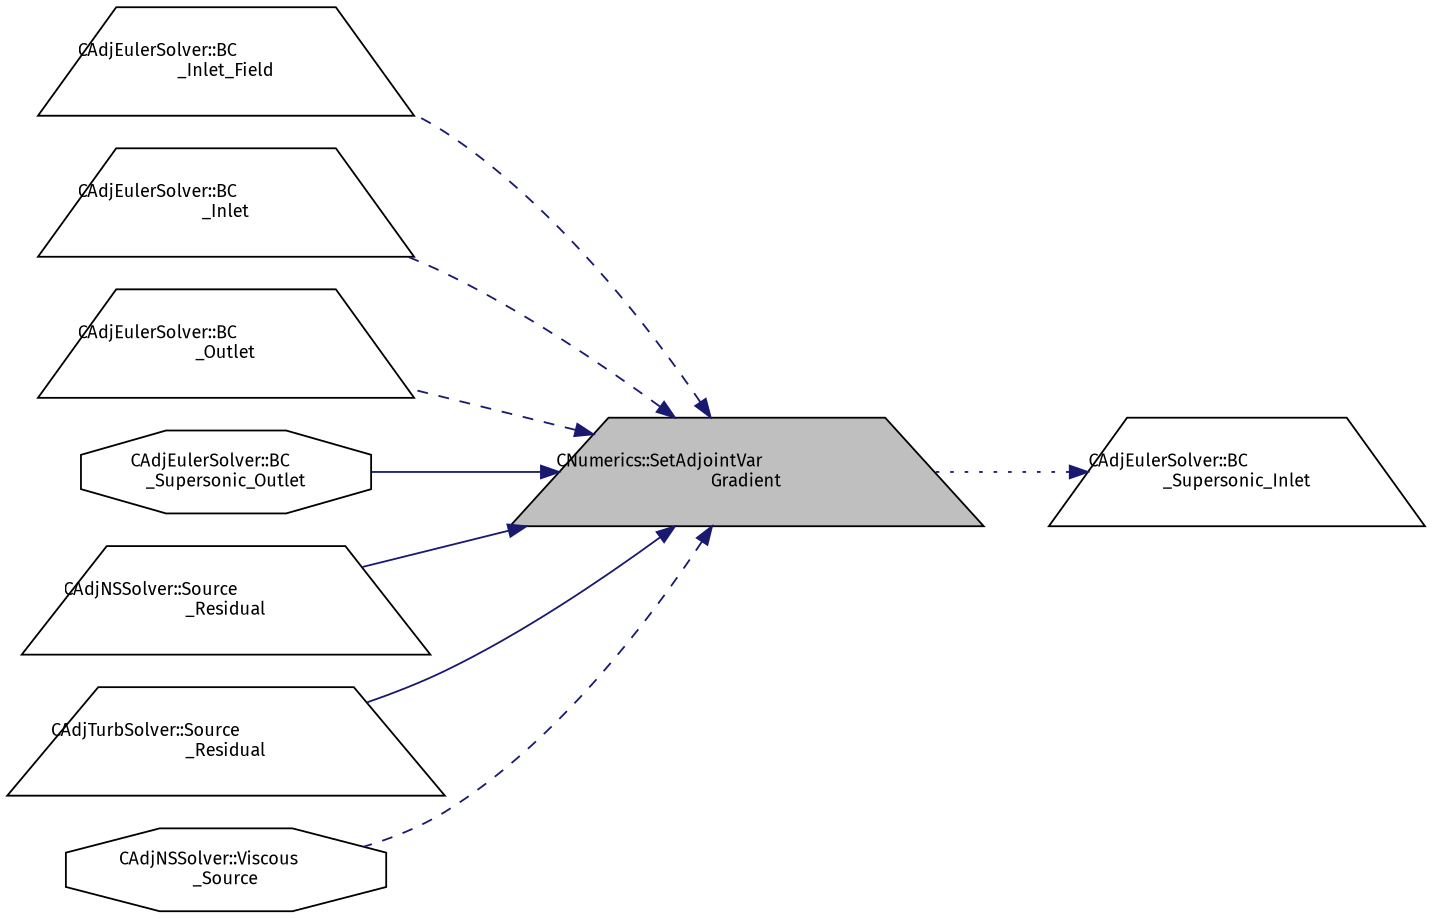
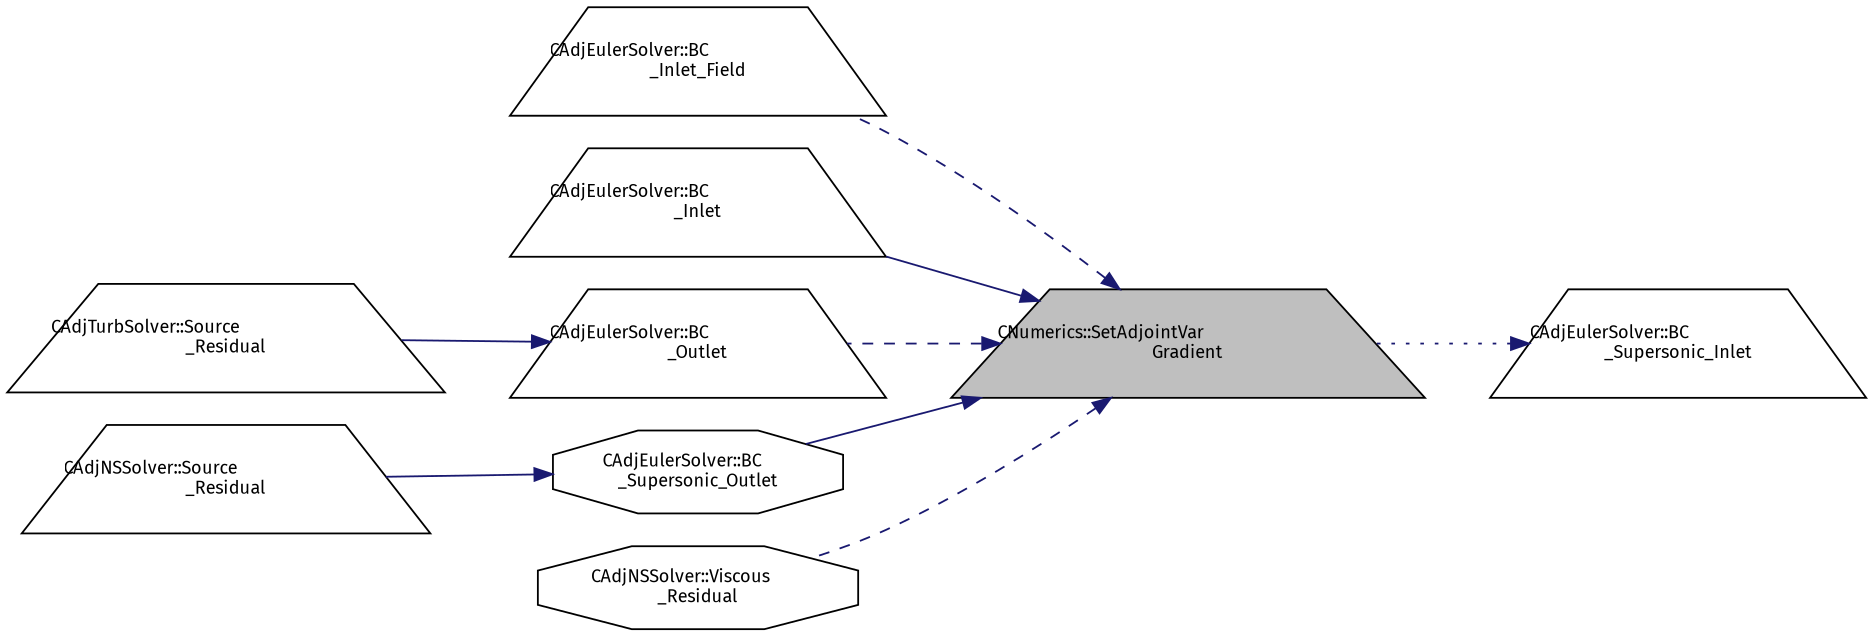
edge "CAdjEulerSolver::BC _Inlet" -> "CNumerics::SetAdjointVar Gradient": style dashed -> solid
edge "CAdjNSSolver::Source _Residual" -> "CNumerics::SetAdjointVar Gradient": now "CAdjNSSolver::Source _Residual" -> "CAdjEulerSolver::BC _Supersonic_Outlet"
edge "CAdjTurbSolver::Source _Residual" -> "CNumerics::SetAdjointVar Gradient": now "CAdjTurbSolver::Source _Residual" -> "CAdjEulerSolver::BC _Outlet"
node "CAdjNSSolver::Viscous _Source": label "CAdjNSSolver::Viscous _Source" -> "CAdjNSSolver::Viscous _Residual"
